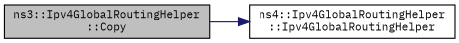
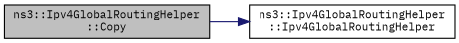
node "ns4::Ipv4GlobalRoutingHelper ::Ipv4GlobalRoutingHelper": label "ns4::Ipv4GlobalRoutingHelper ::Ipv4GlobalRoutingHelper" -> "ns3::Ipv4GlobalRoutingHelper ::Ipv4GlobalRoutingHelper"
